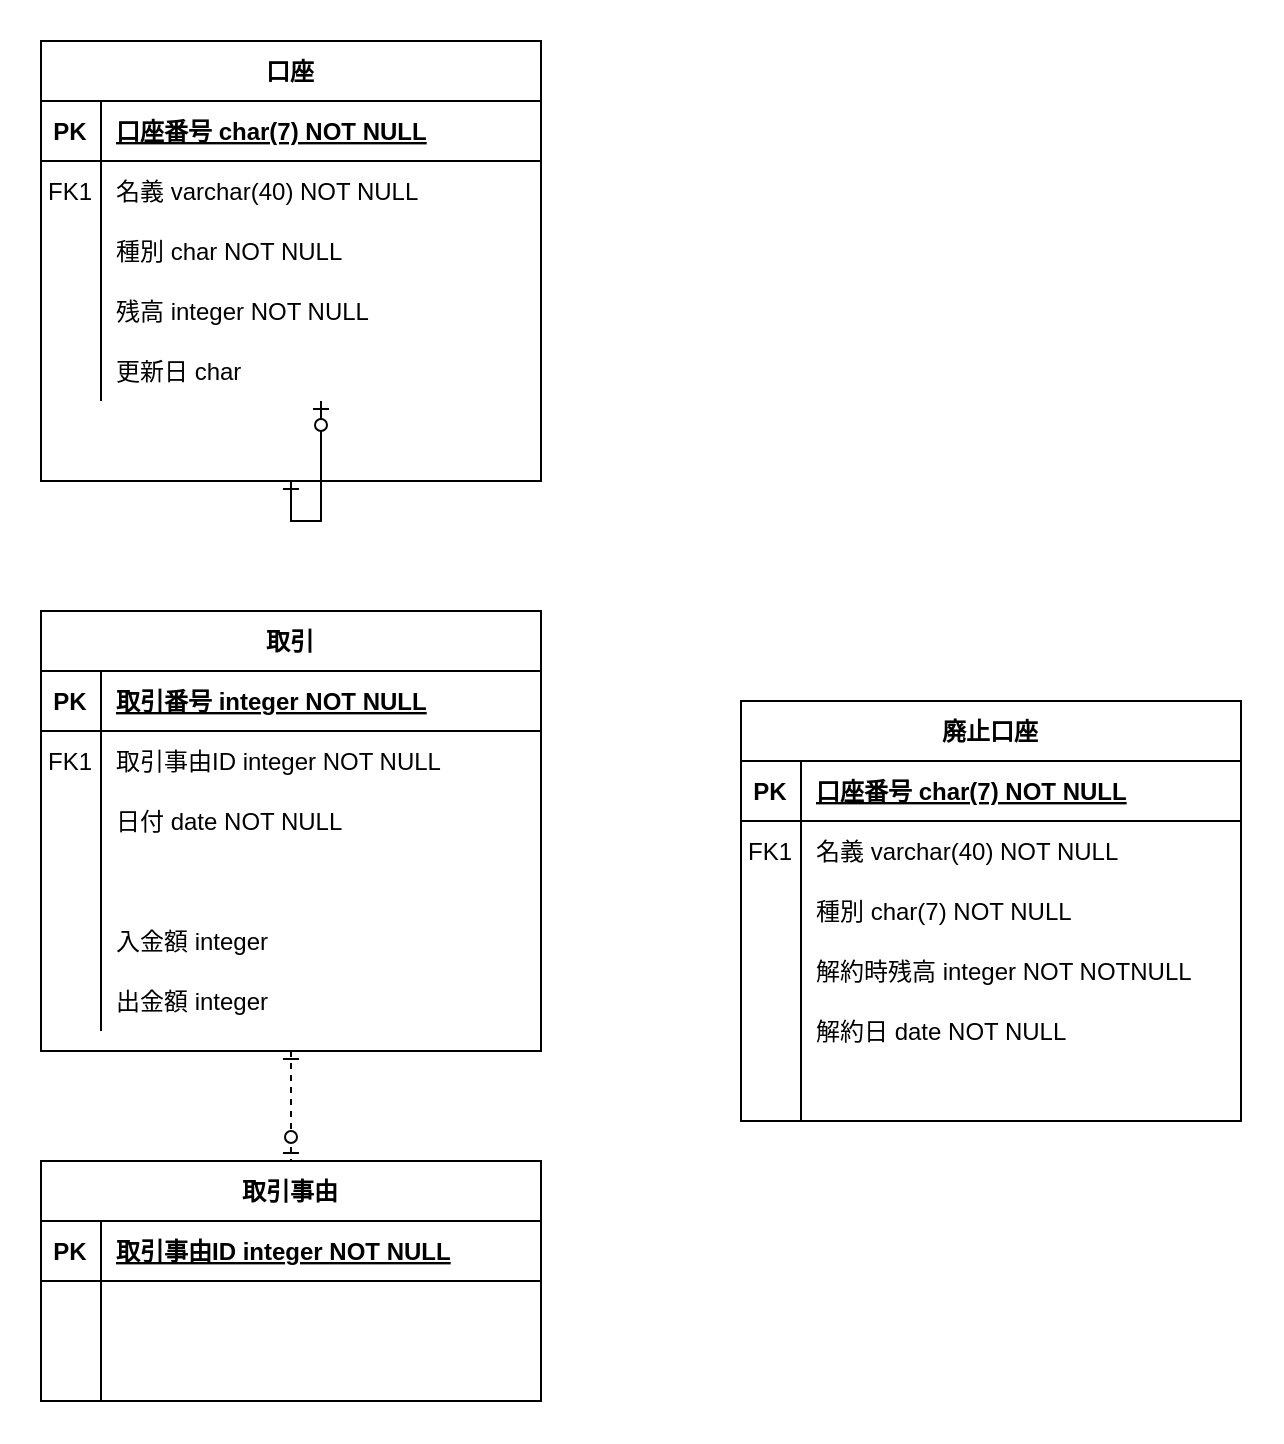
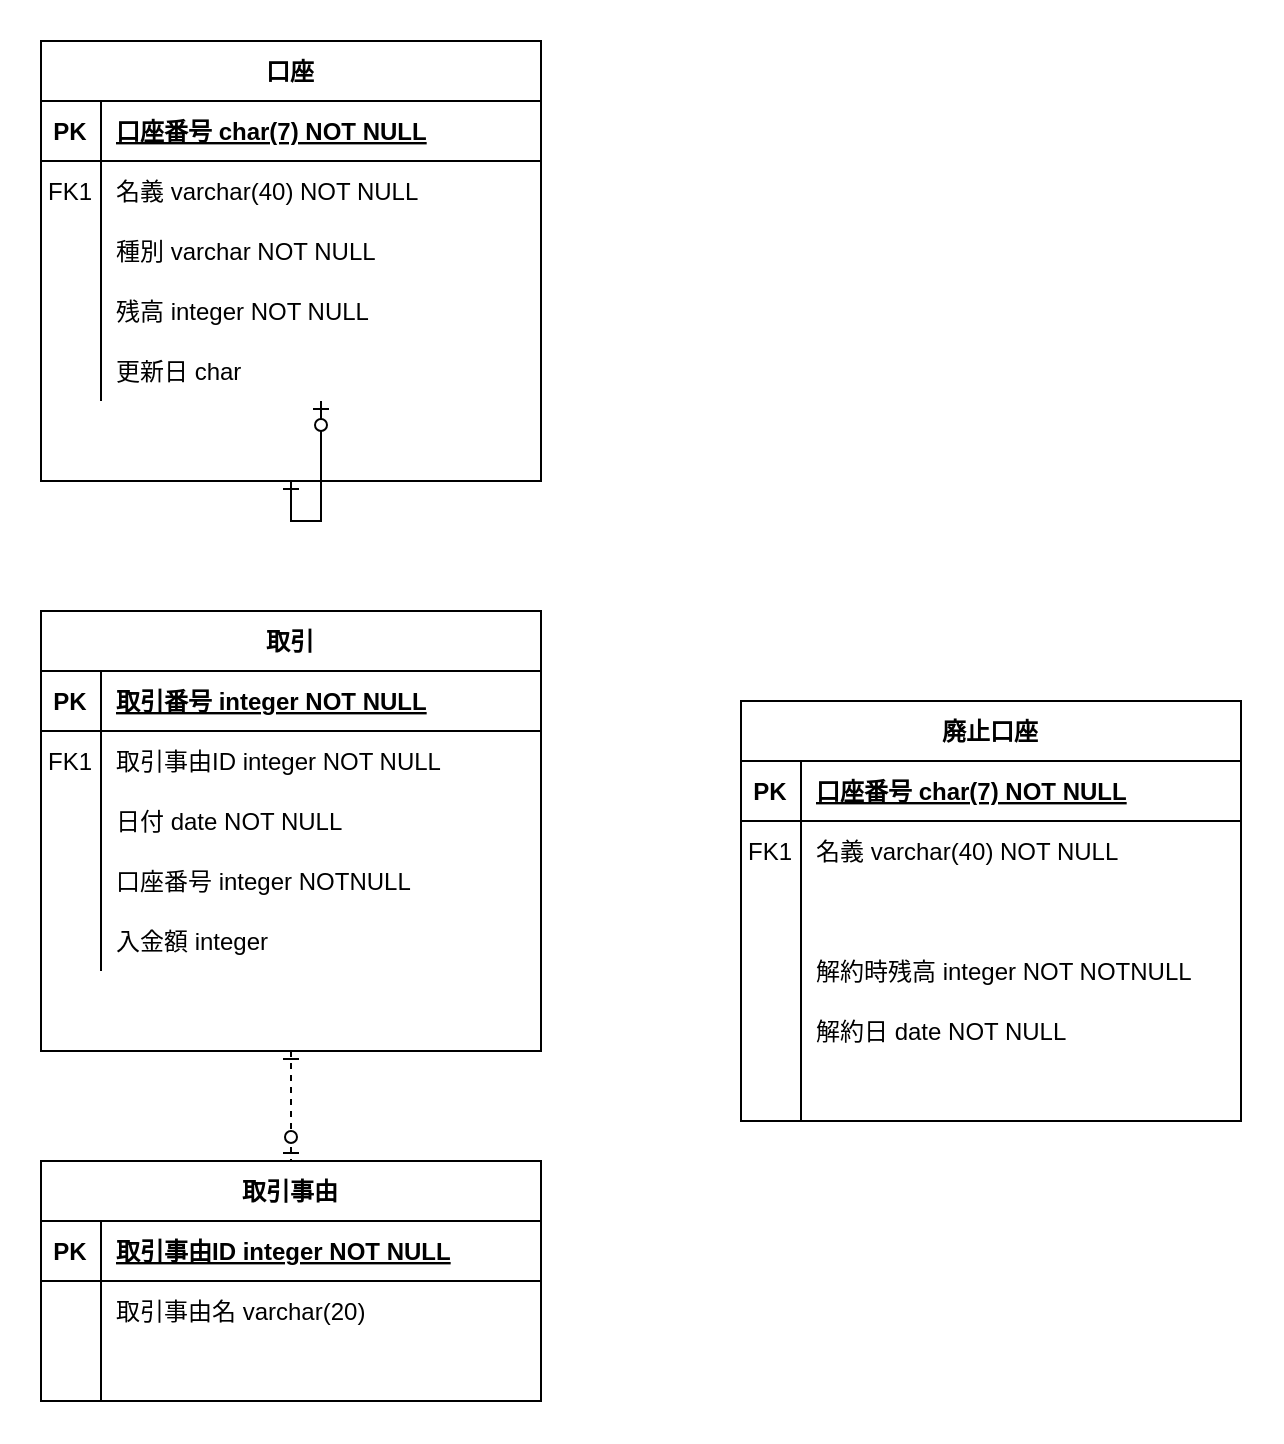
node "種別 char NOT NULL": label "種別 char NOT NULL" -> "種別 varchar NOT NULL"
node "口座番号 integer NOTNULL": added
node "種別 char(7) NOT NULL": removed
node "出金額 integer": removed
node "取引事由名 varchar(20)": added
